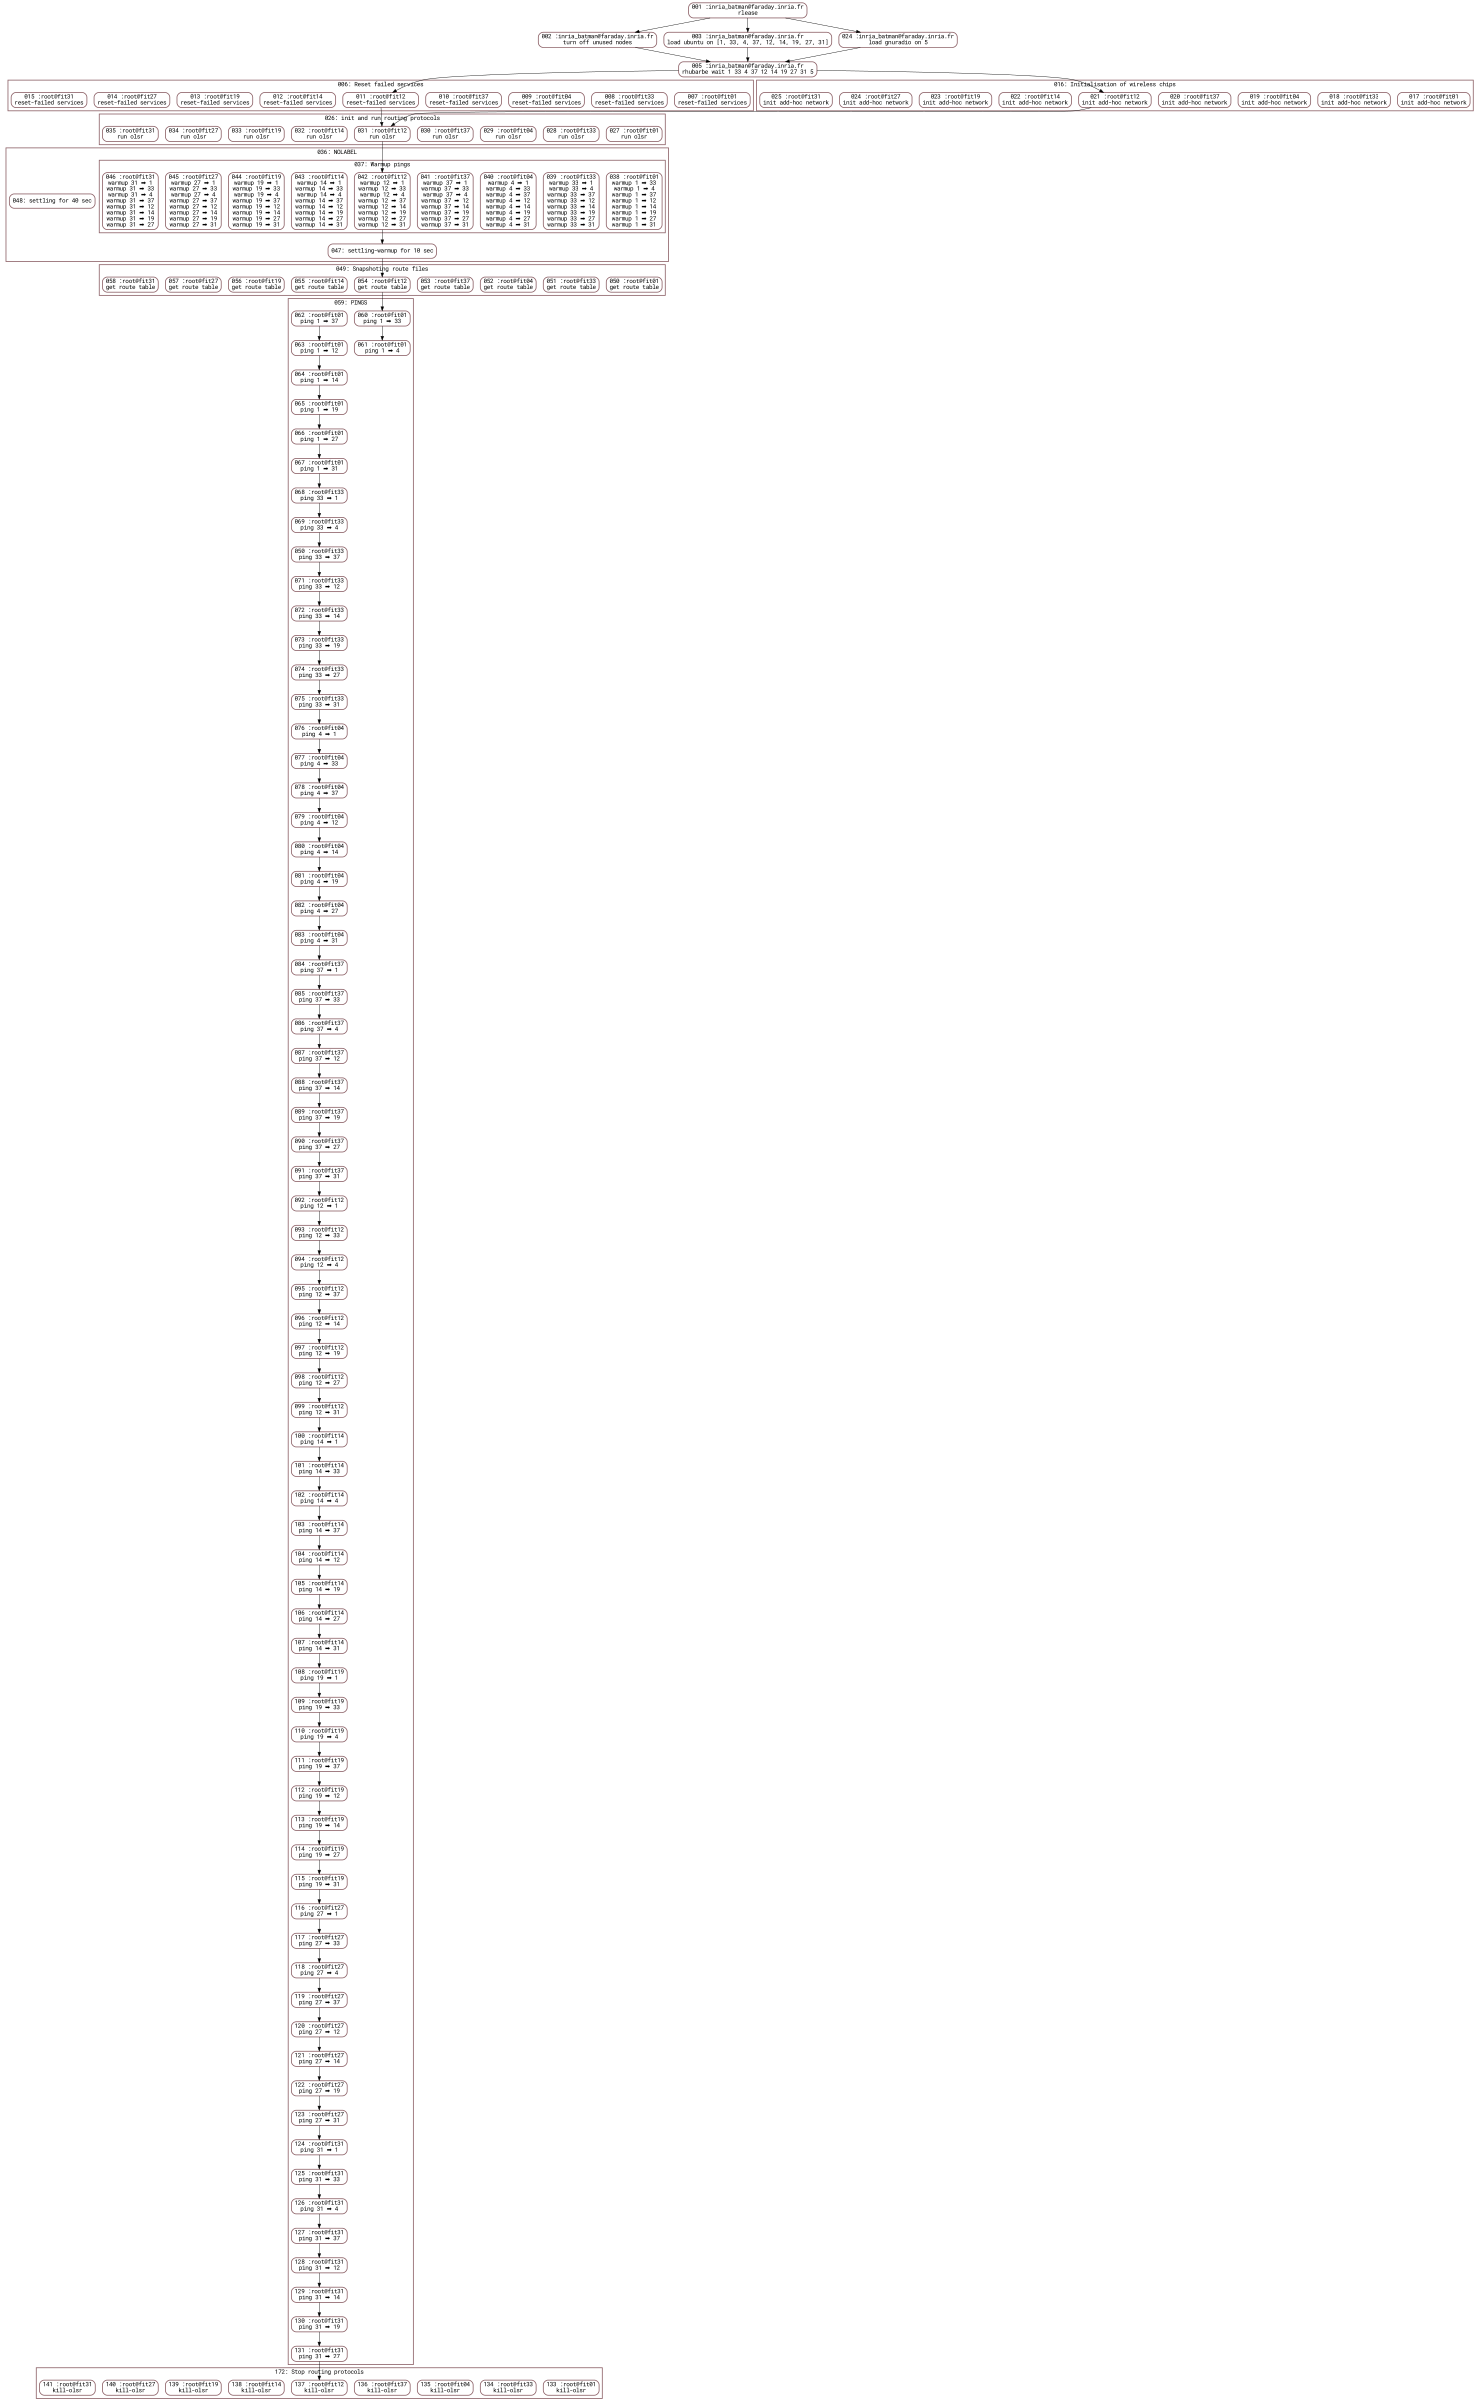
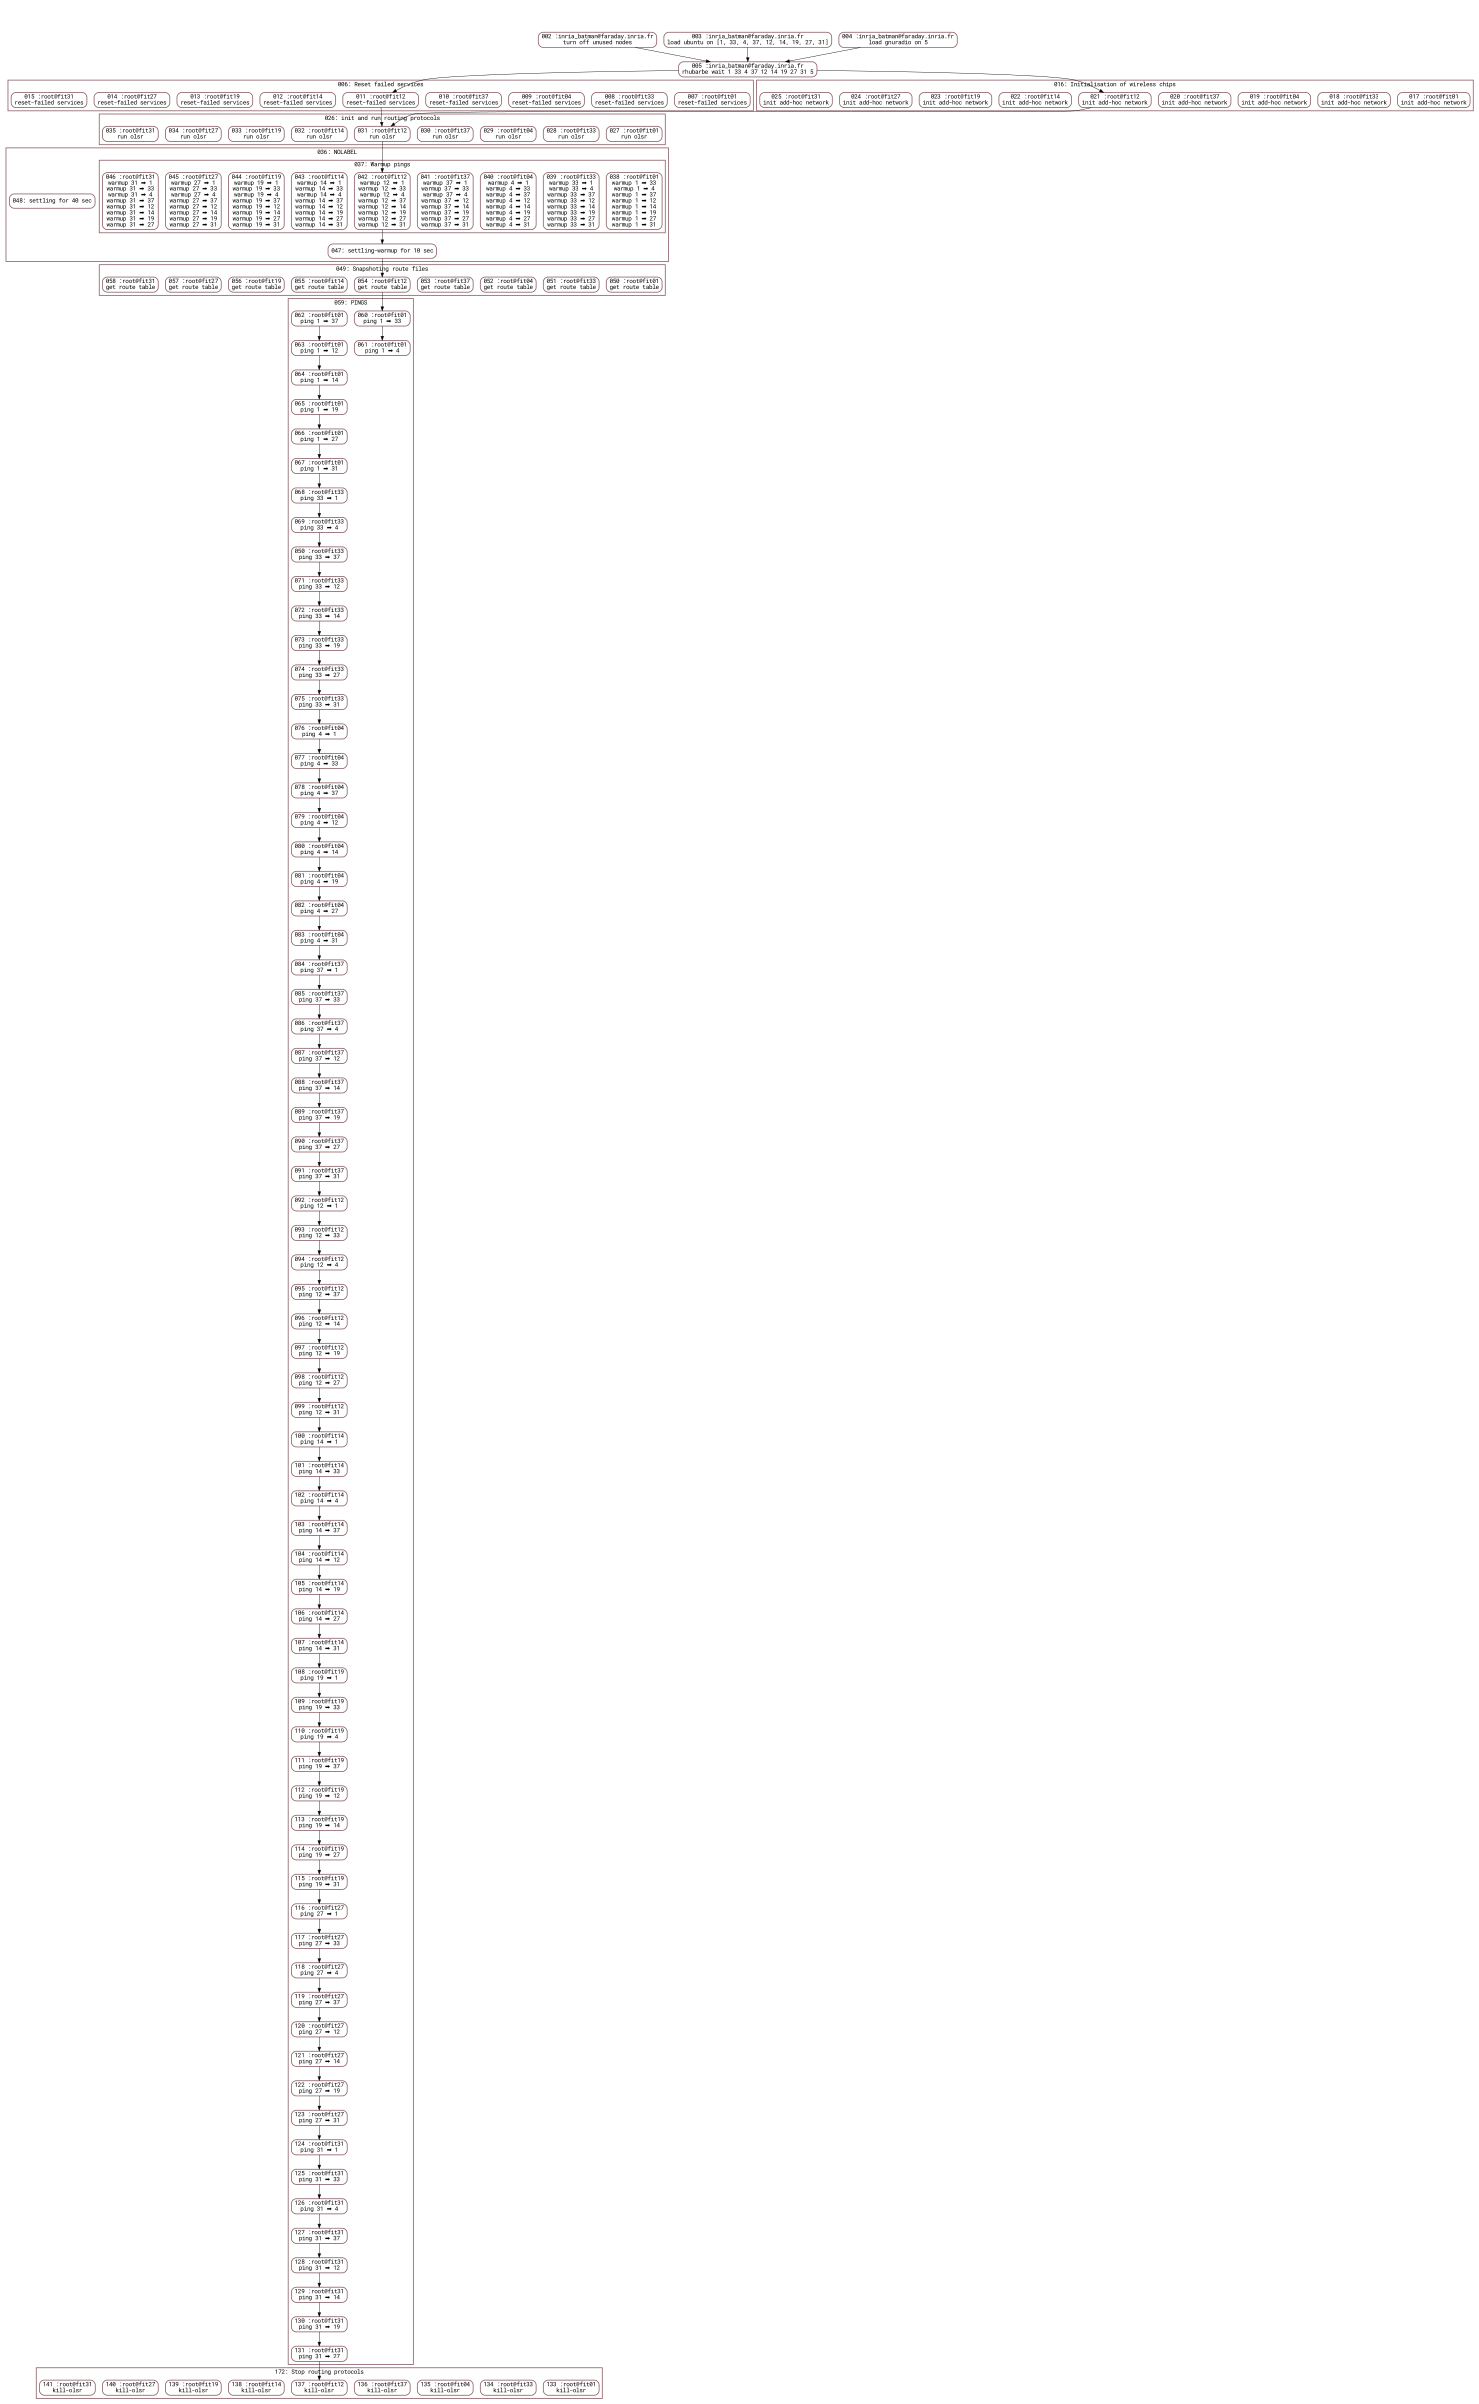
node "001 :inria_batman@faraday.inria.fr rlease": removed
node "024 :inria_batman@faraday.inria.fr load gnuradio on 5": label "024 :inria_batman@faraday.inria.fr load gnuradio on 5" -> "004 :inria_batman@faraday.inria.fr load gnuradio on 5"
